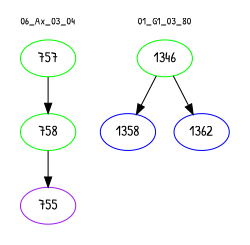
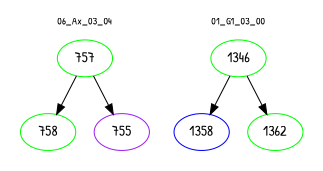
cluster "01_G1_03_80": label "01_G1_03_80" -> "01_G1_03_00"
node "1362": color blue -> green
edge "758" -> "755": now "757" -> "755"
